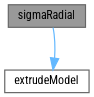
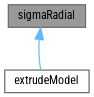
edge "sigmaRadial" -> "extrudeModel": reversed
